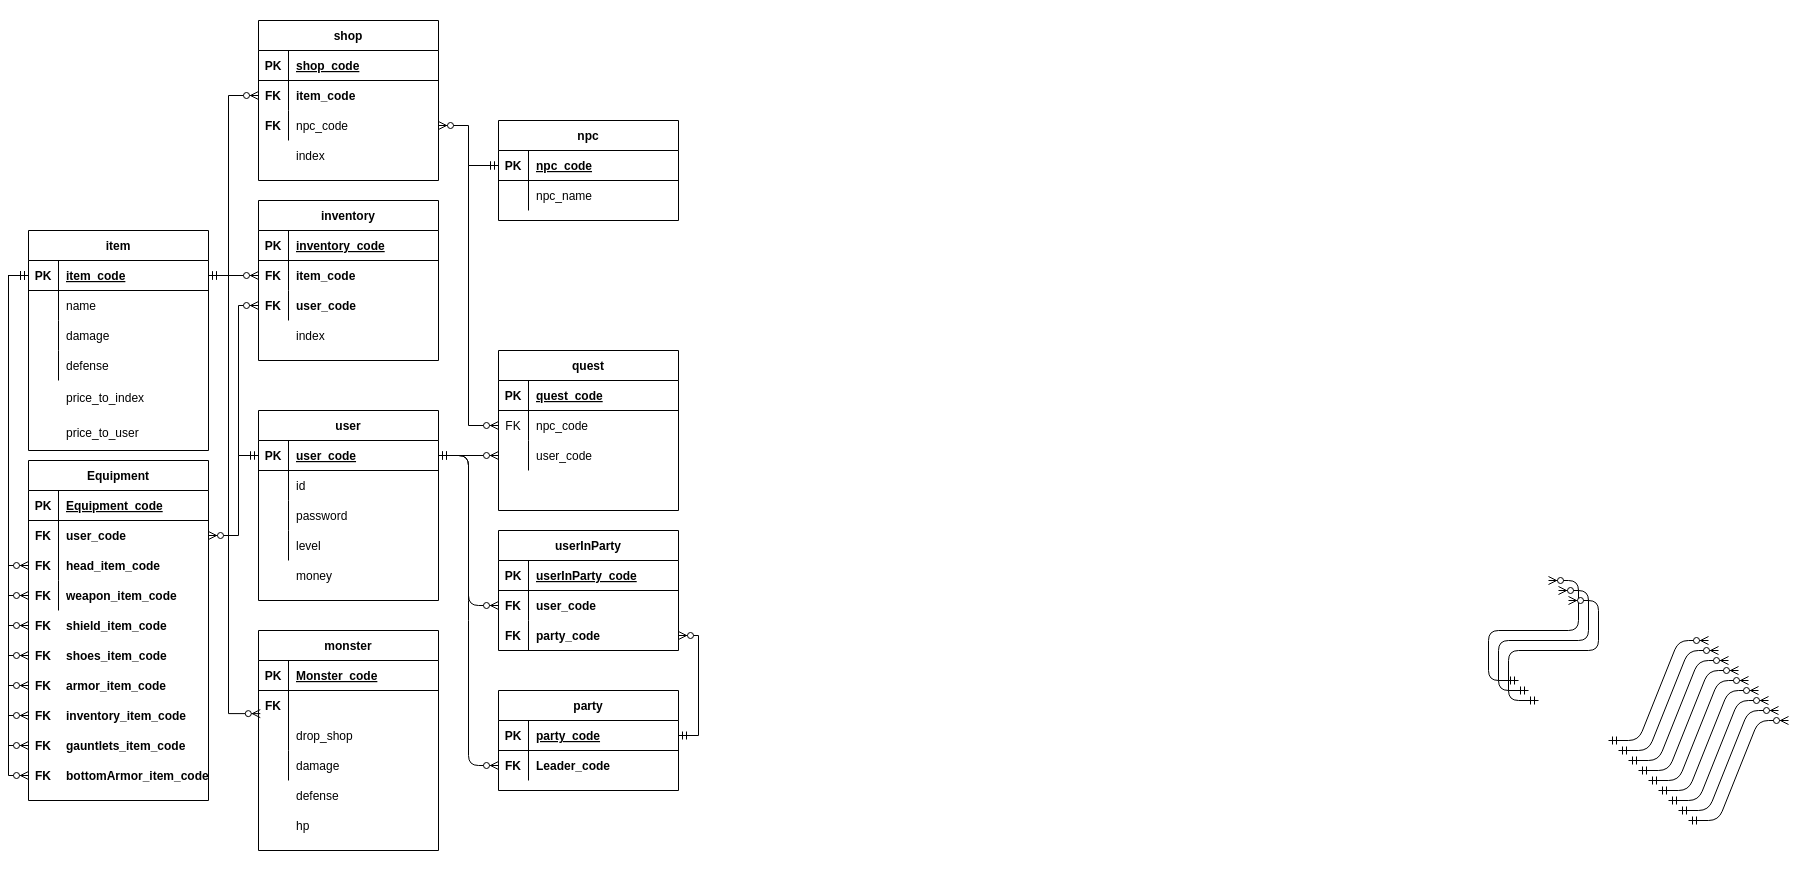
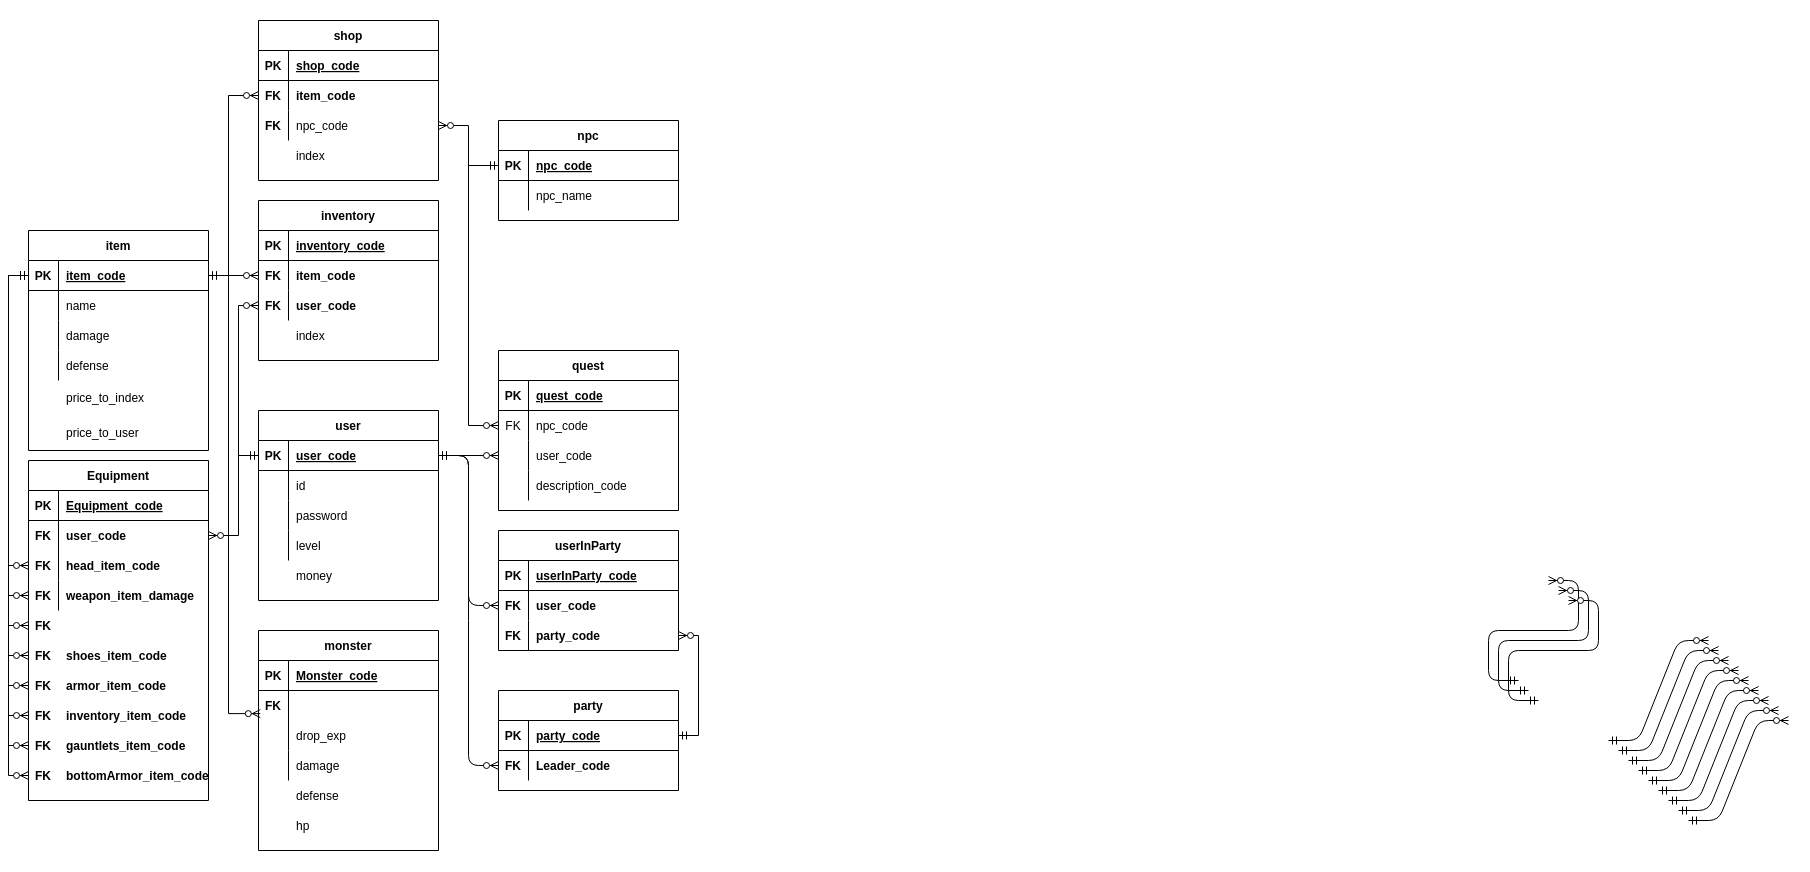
node "description_code": added
node "weapon_item_code": label "weapon_item_code" -> "weapon_item_damage"
node "shield_item_code": removed
node "drop_shop": label "drop_shop" -> "drop_exp"
